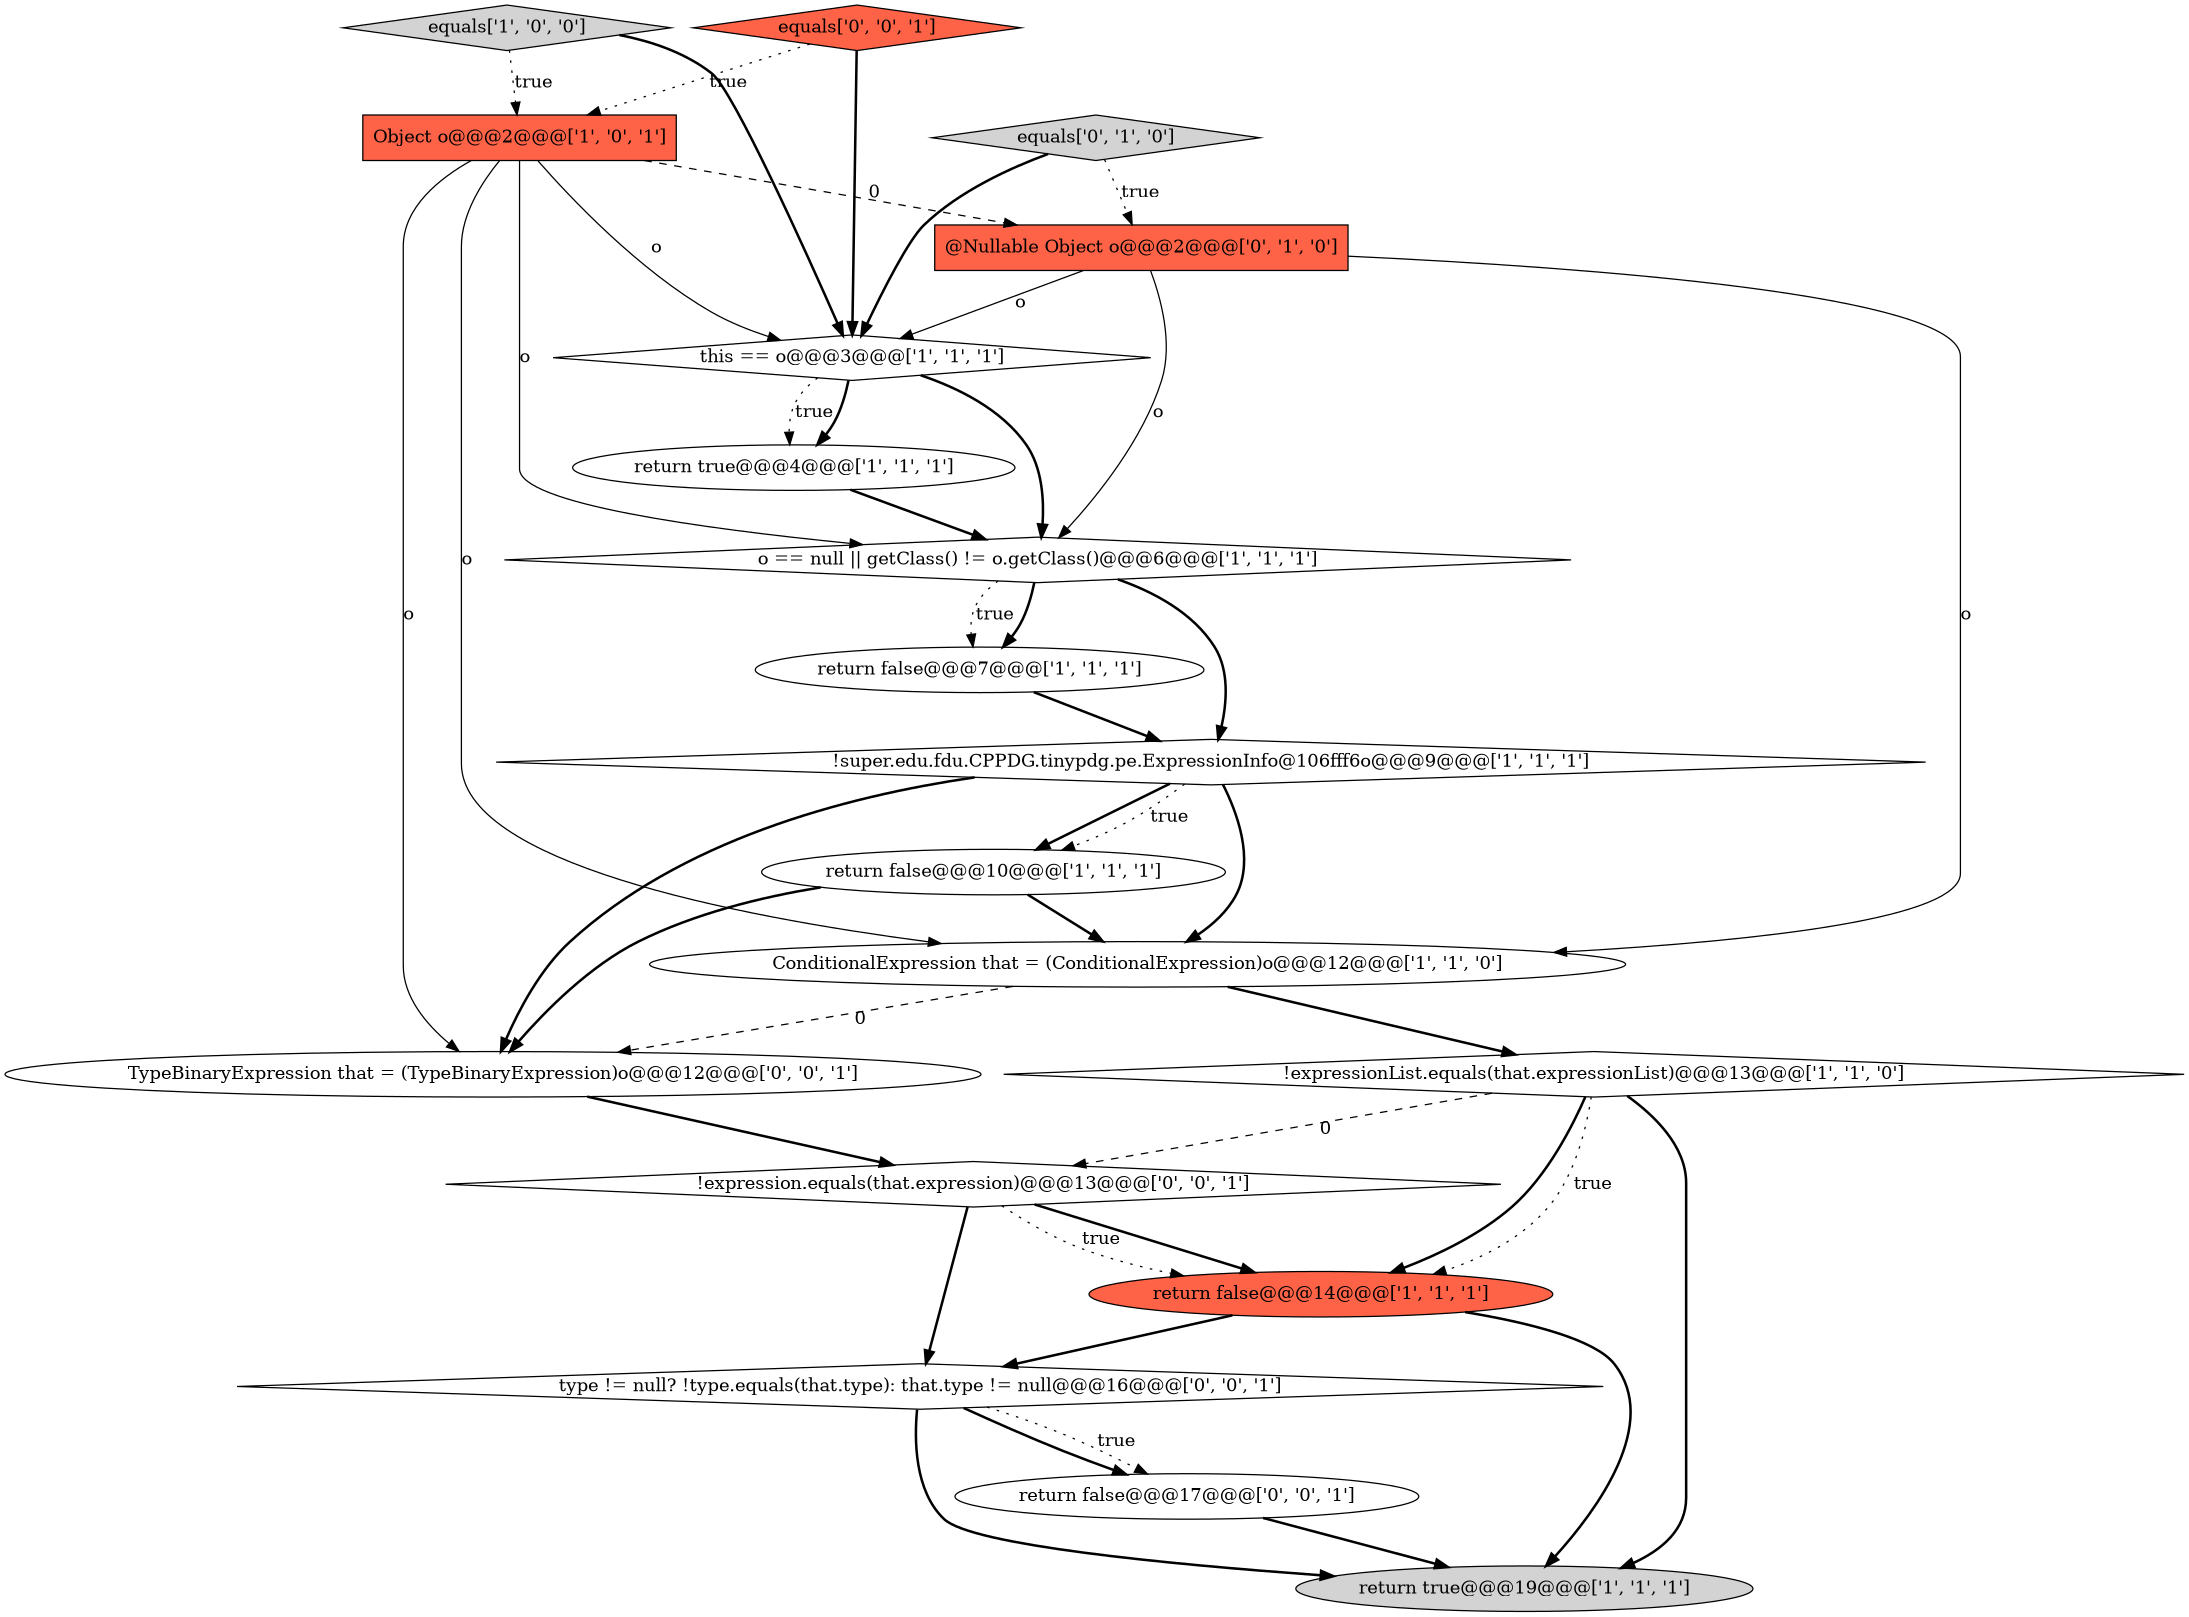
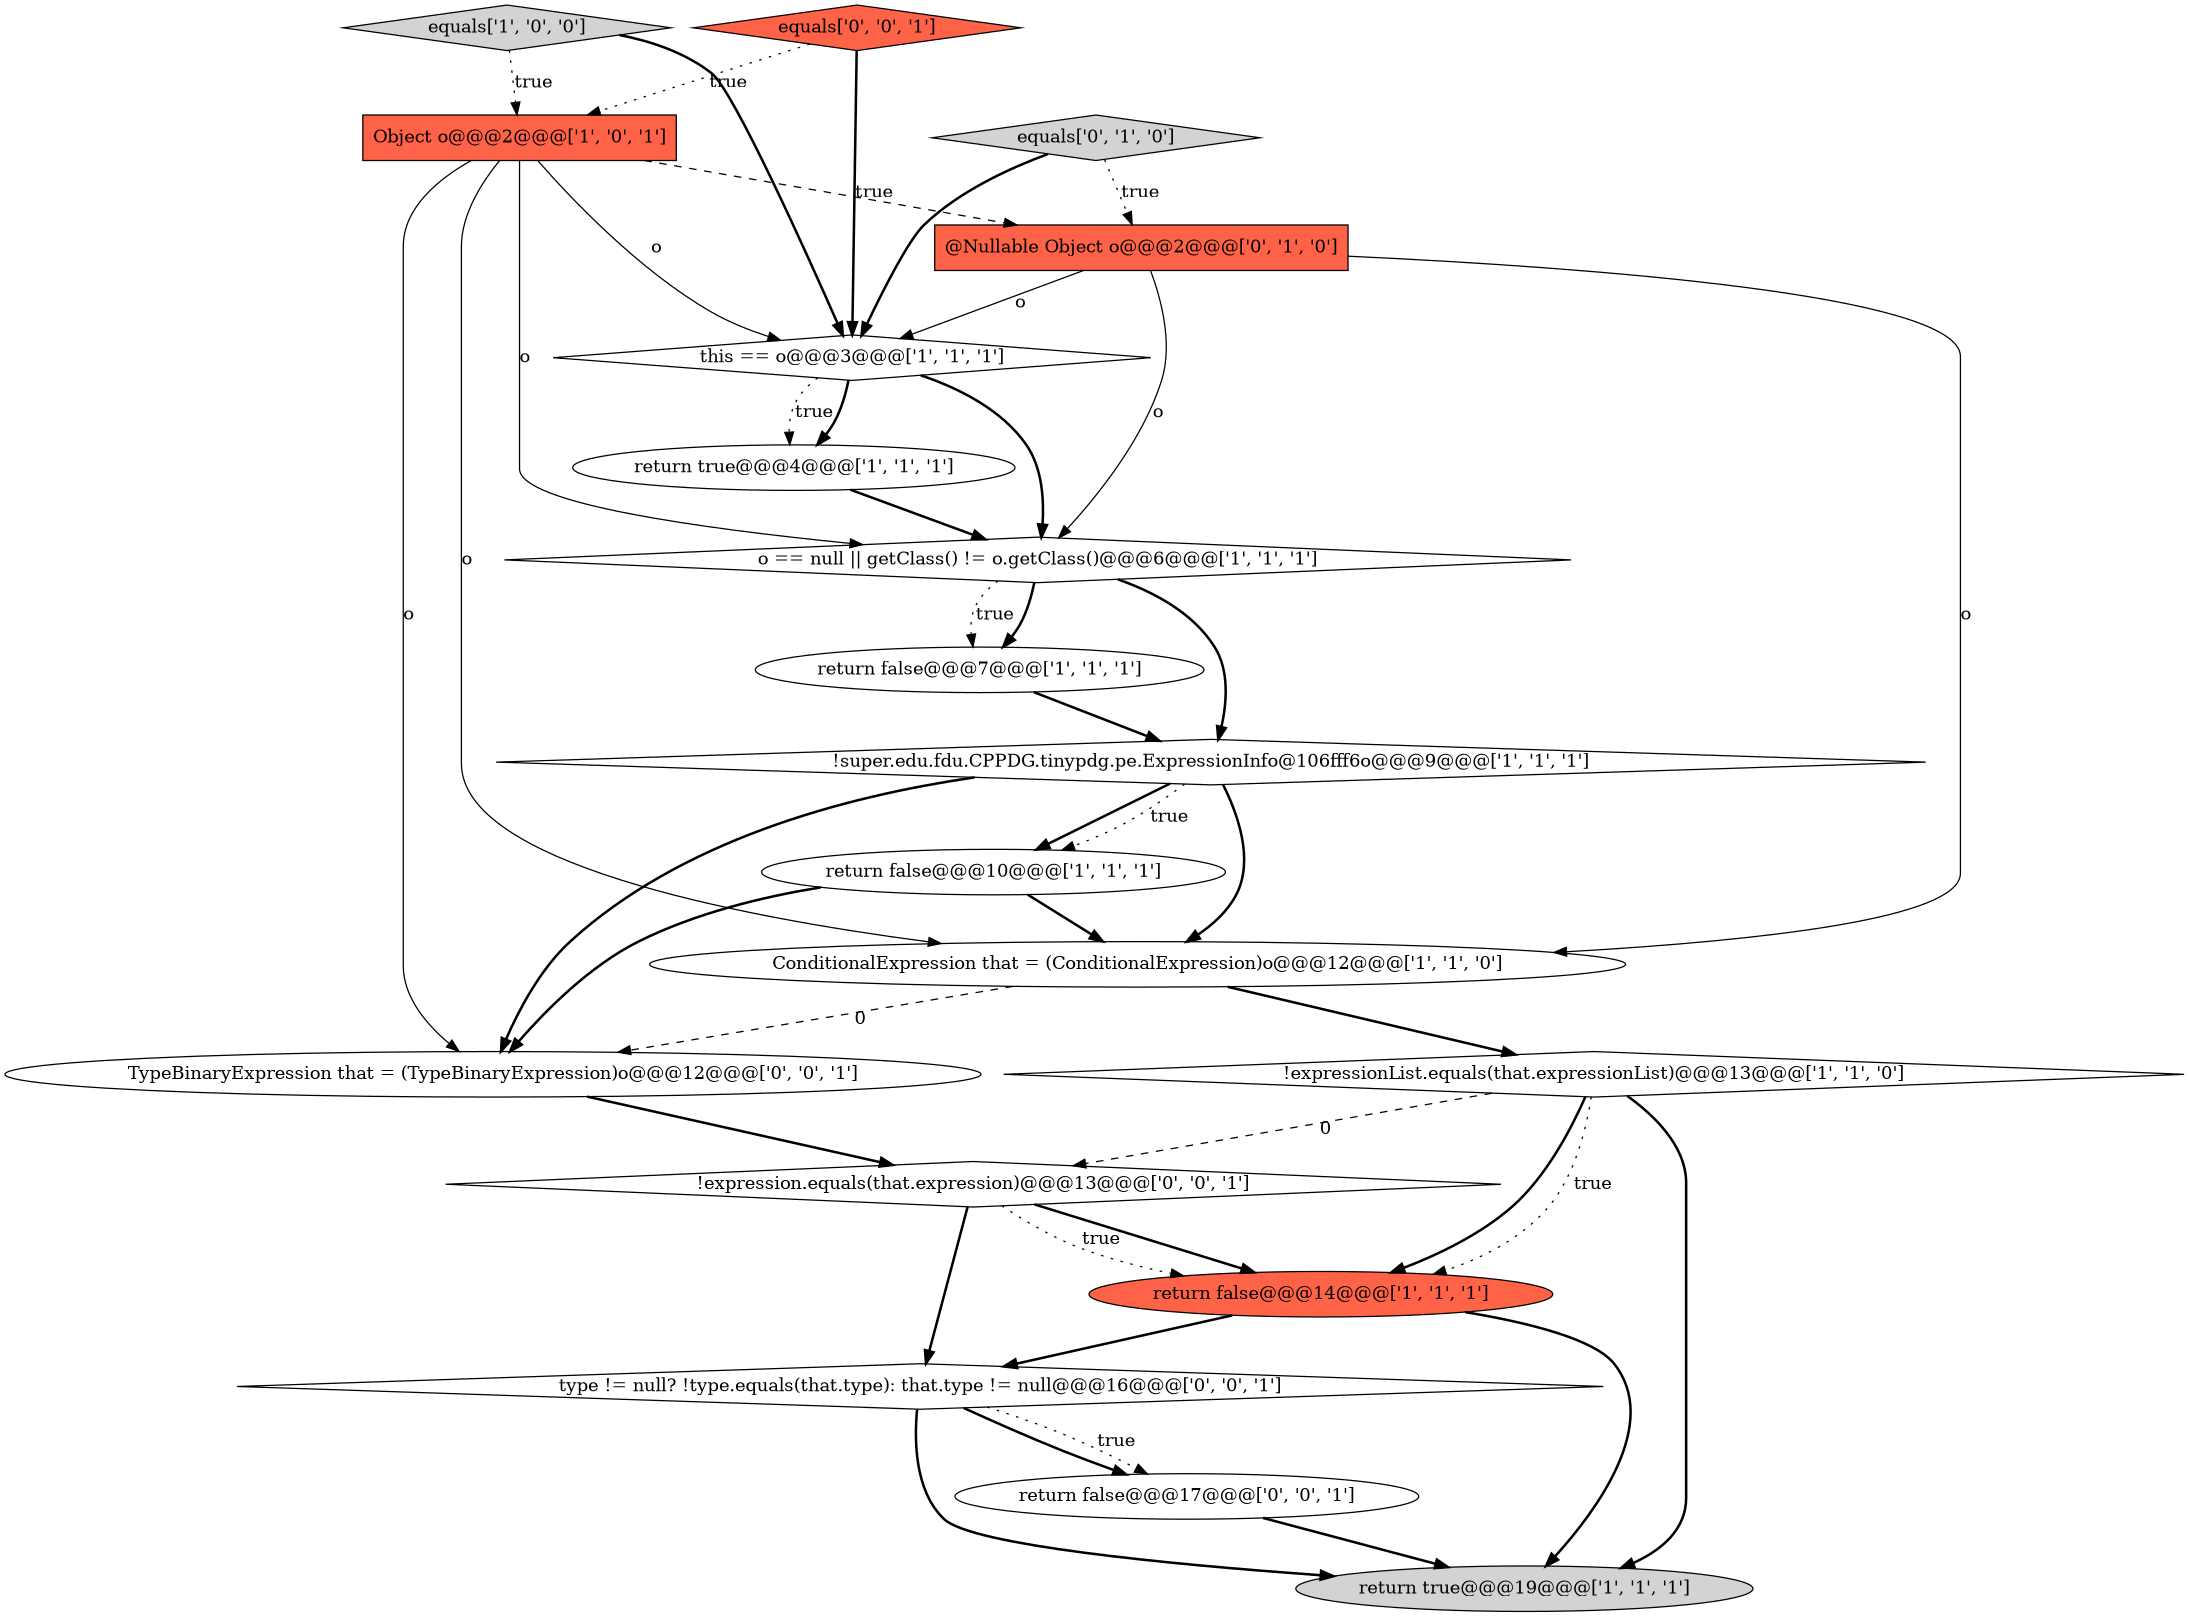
edge "Object o@@@2@@@['1', '0', '1']" -> "@Nullable Object o@@@2@@@['0', '1', '0']": label "0" -> "true"
